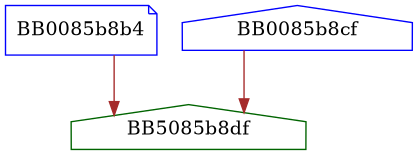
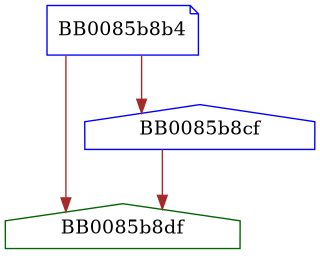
edge "BB0085b8b4" -> "BB0085b8cf": added
node "BB5085b8df": label "BB5085b8df" -> "BB0085b8df"
